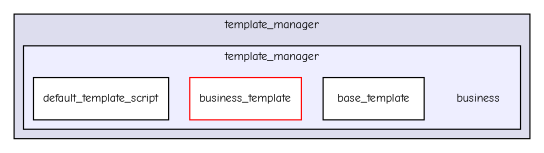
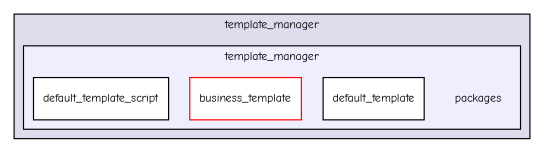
node "base_template": label "base_template" -> "default_template"
node "business": label "business" -> "packages"
